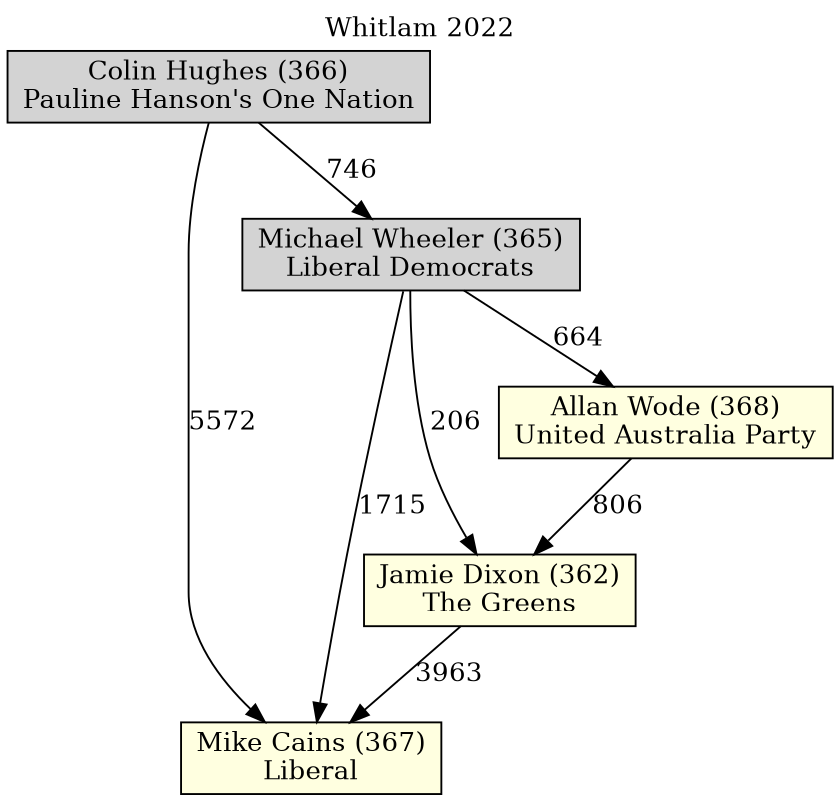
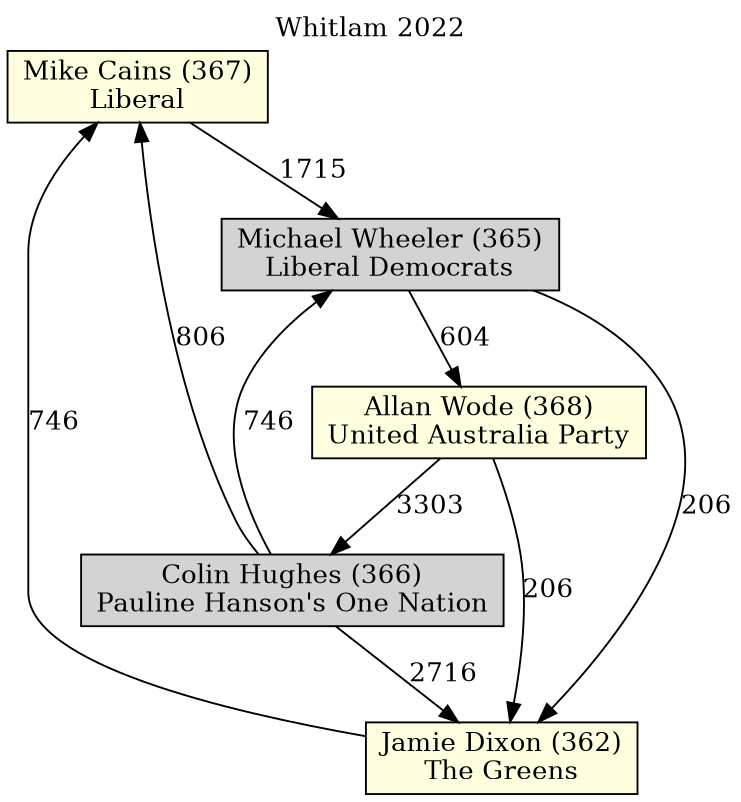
edge "Michael Wheeler (365) Liberal Democrats" -> "Allan Wode (368) United Australia Party": label "664" -> "604"
edge "Colin Hughes (366) Pauline Hanson's One Nation" -> "Mike Cains (367) Liberal": label "5572" -> "806"
edge "Michael Wheeler (365) Liberal Democrats" -> "Mike Cains (367) Liberal": reversed
edge "Allan Wode (368) United Australia Party" -> "Colin Hughes (366) Pauline Hanson's One Nation": added, label "3303"
edge "Allan Wode (368) United Australia Party" -> "Jamie Dixon (362) The Greens": label "806" -> "206"
edge "Colin Hughes (366) Pauline Hanson's One Nation" -> "Jamie Dixon (362) The Greens": added, label "2716"
edge "Jamie Dixon (362) The Greens" -> "Mike Cains (367) Liberal": label "3963" -> "746"
